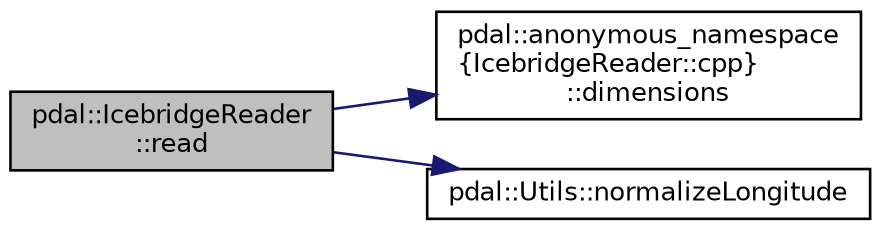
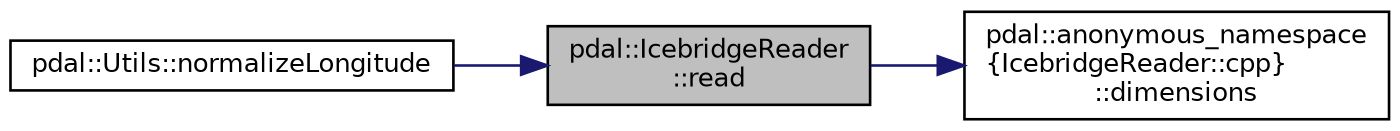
edge "pdal::IcebridgeReader ::read" -> "pdal::Utils::normalizeLongitude": reversed
